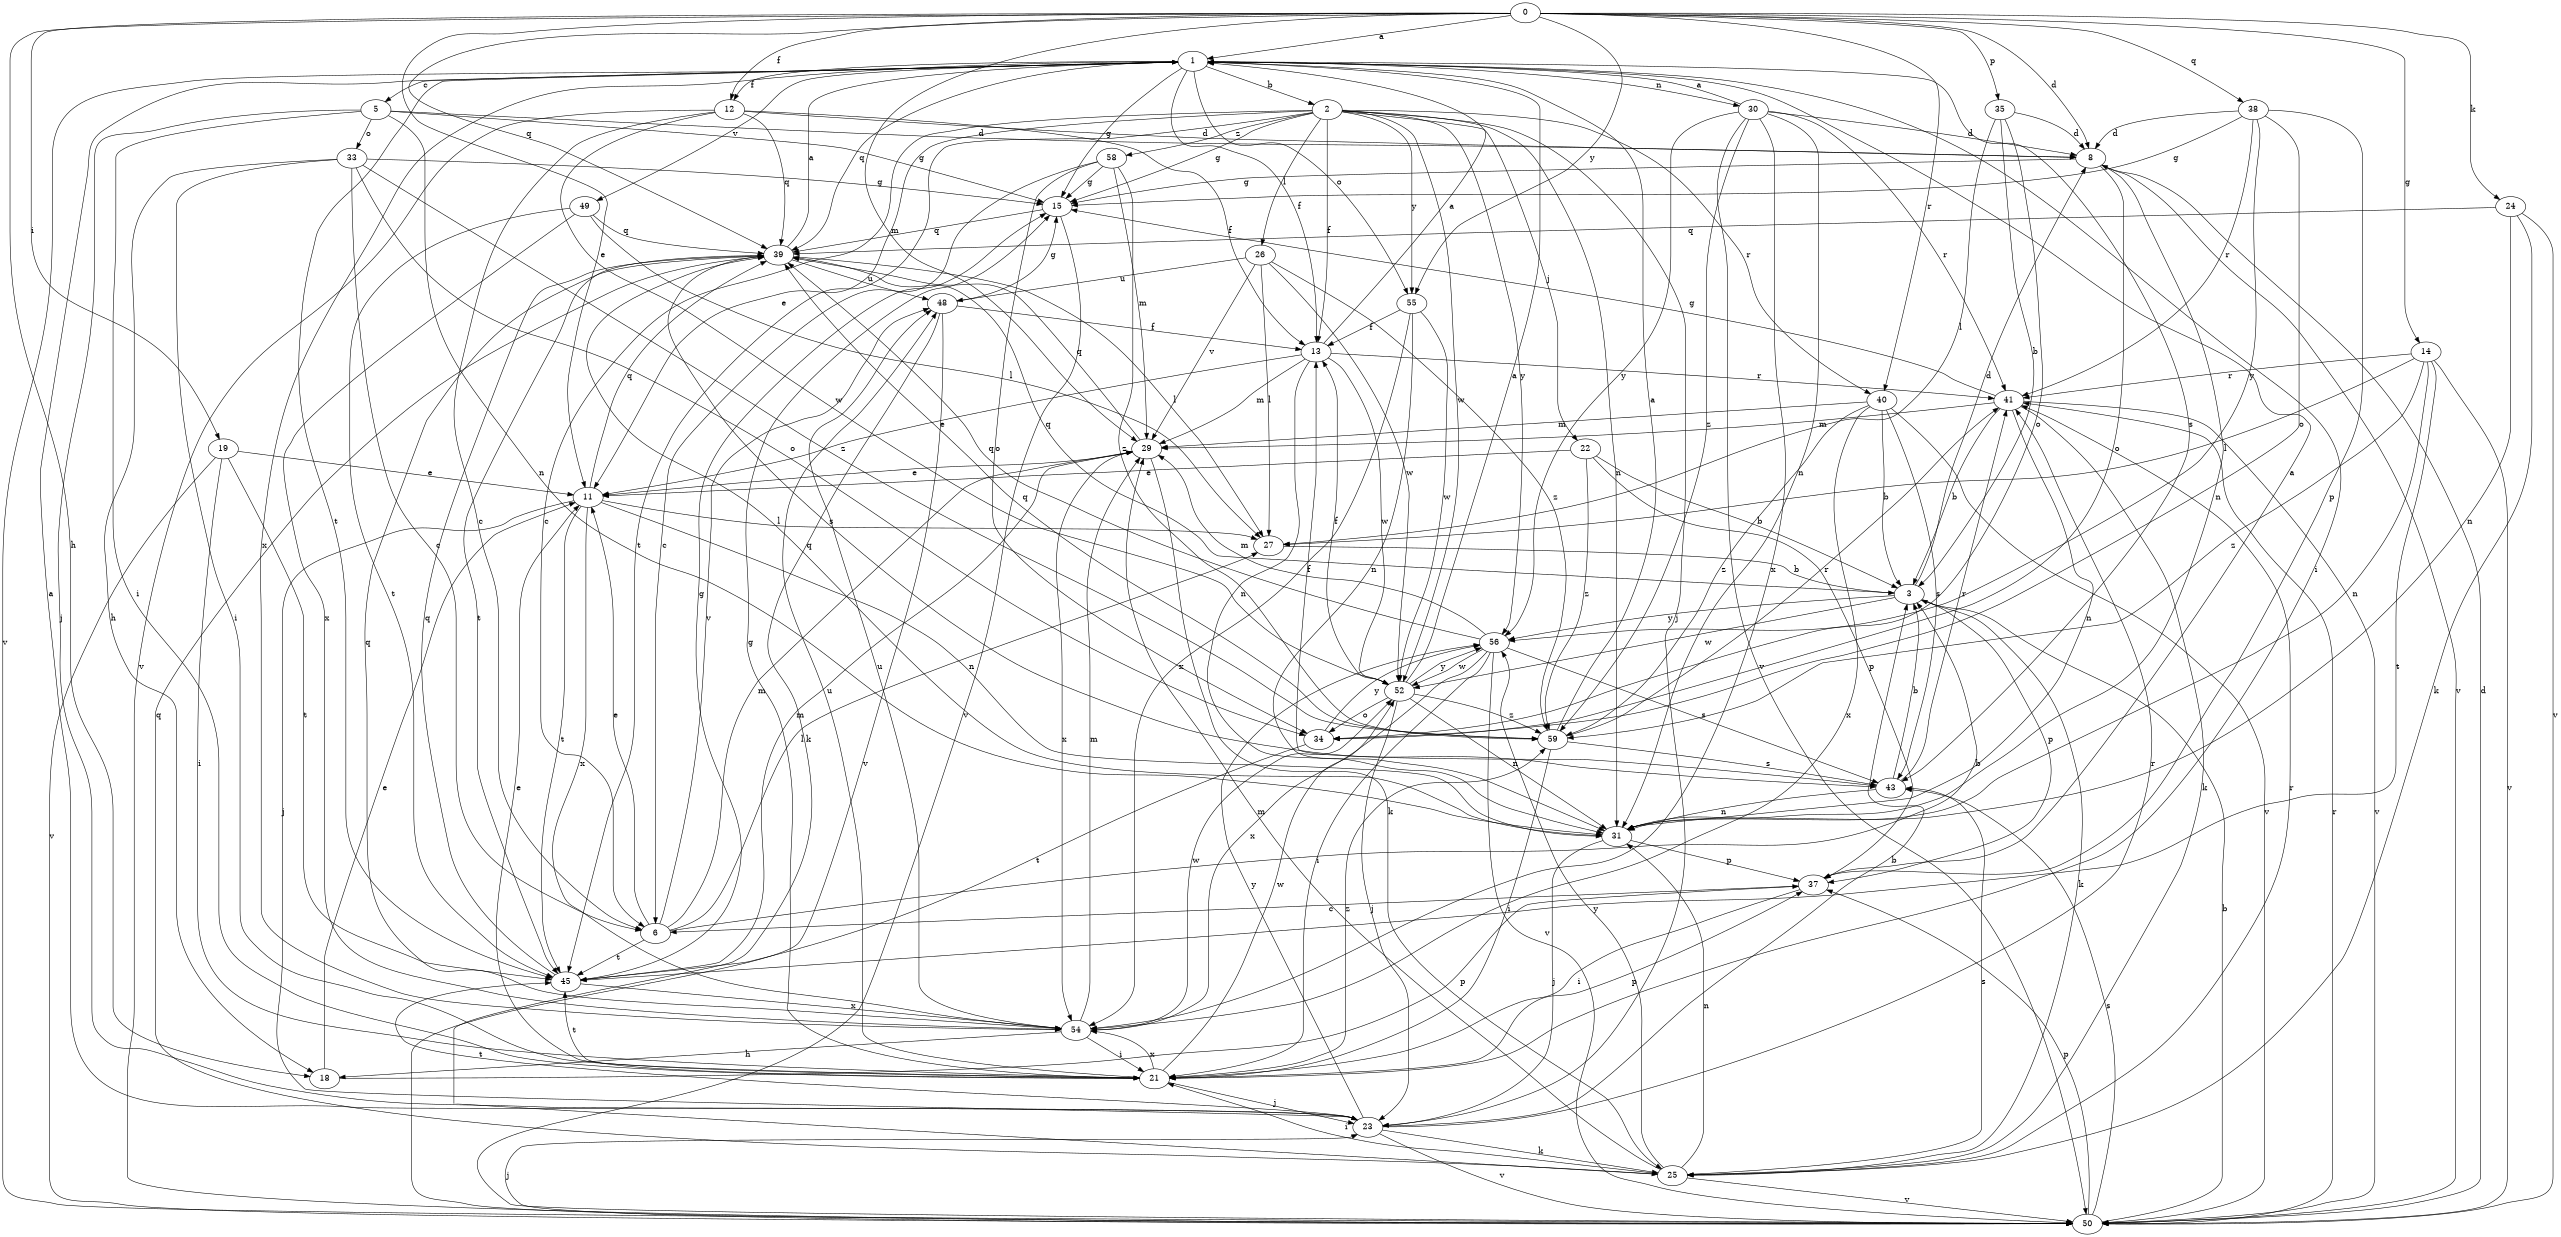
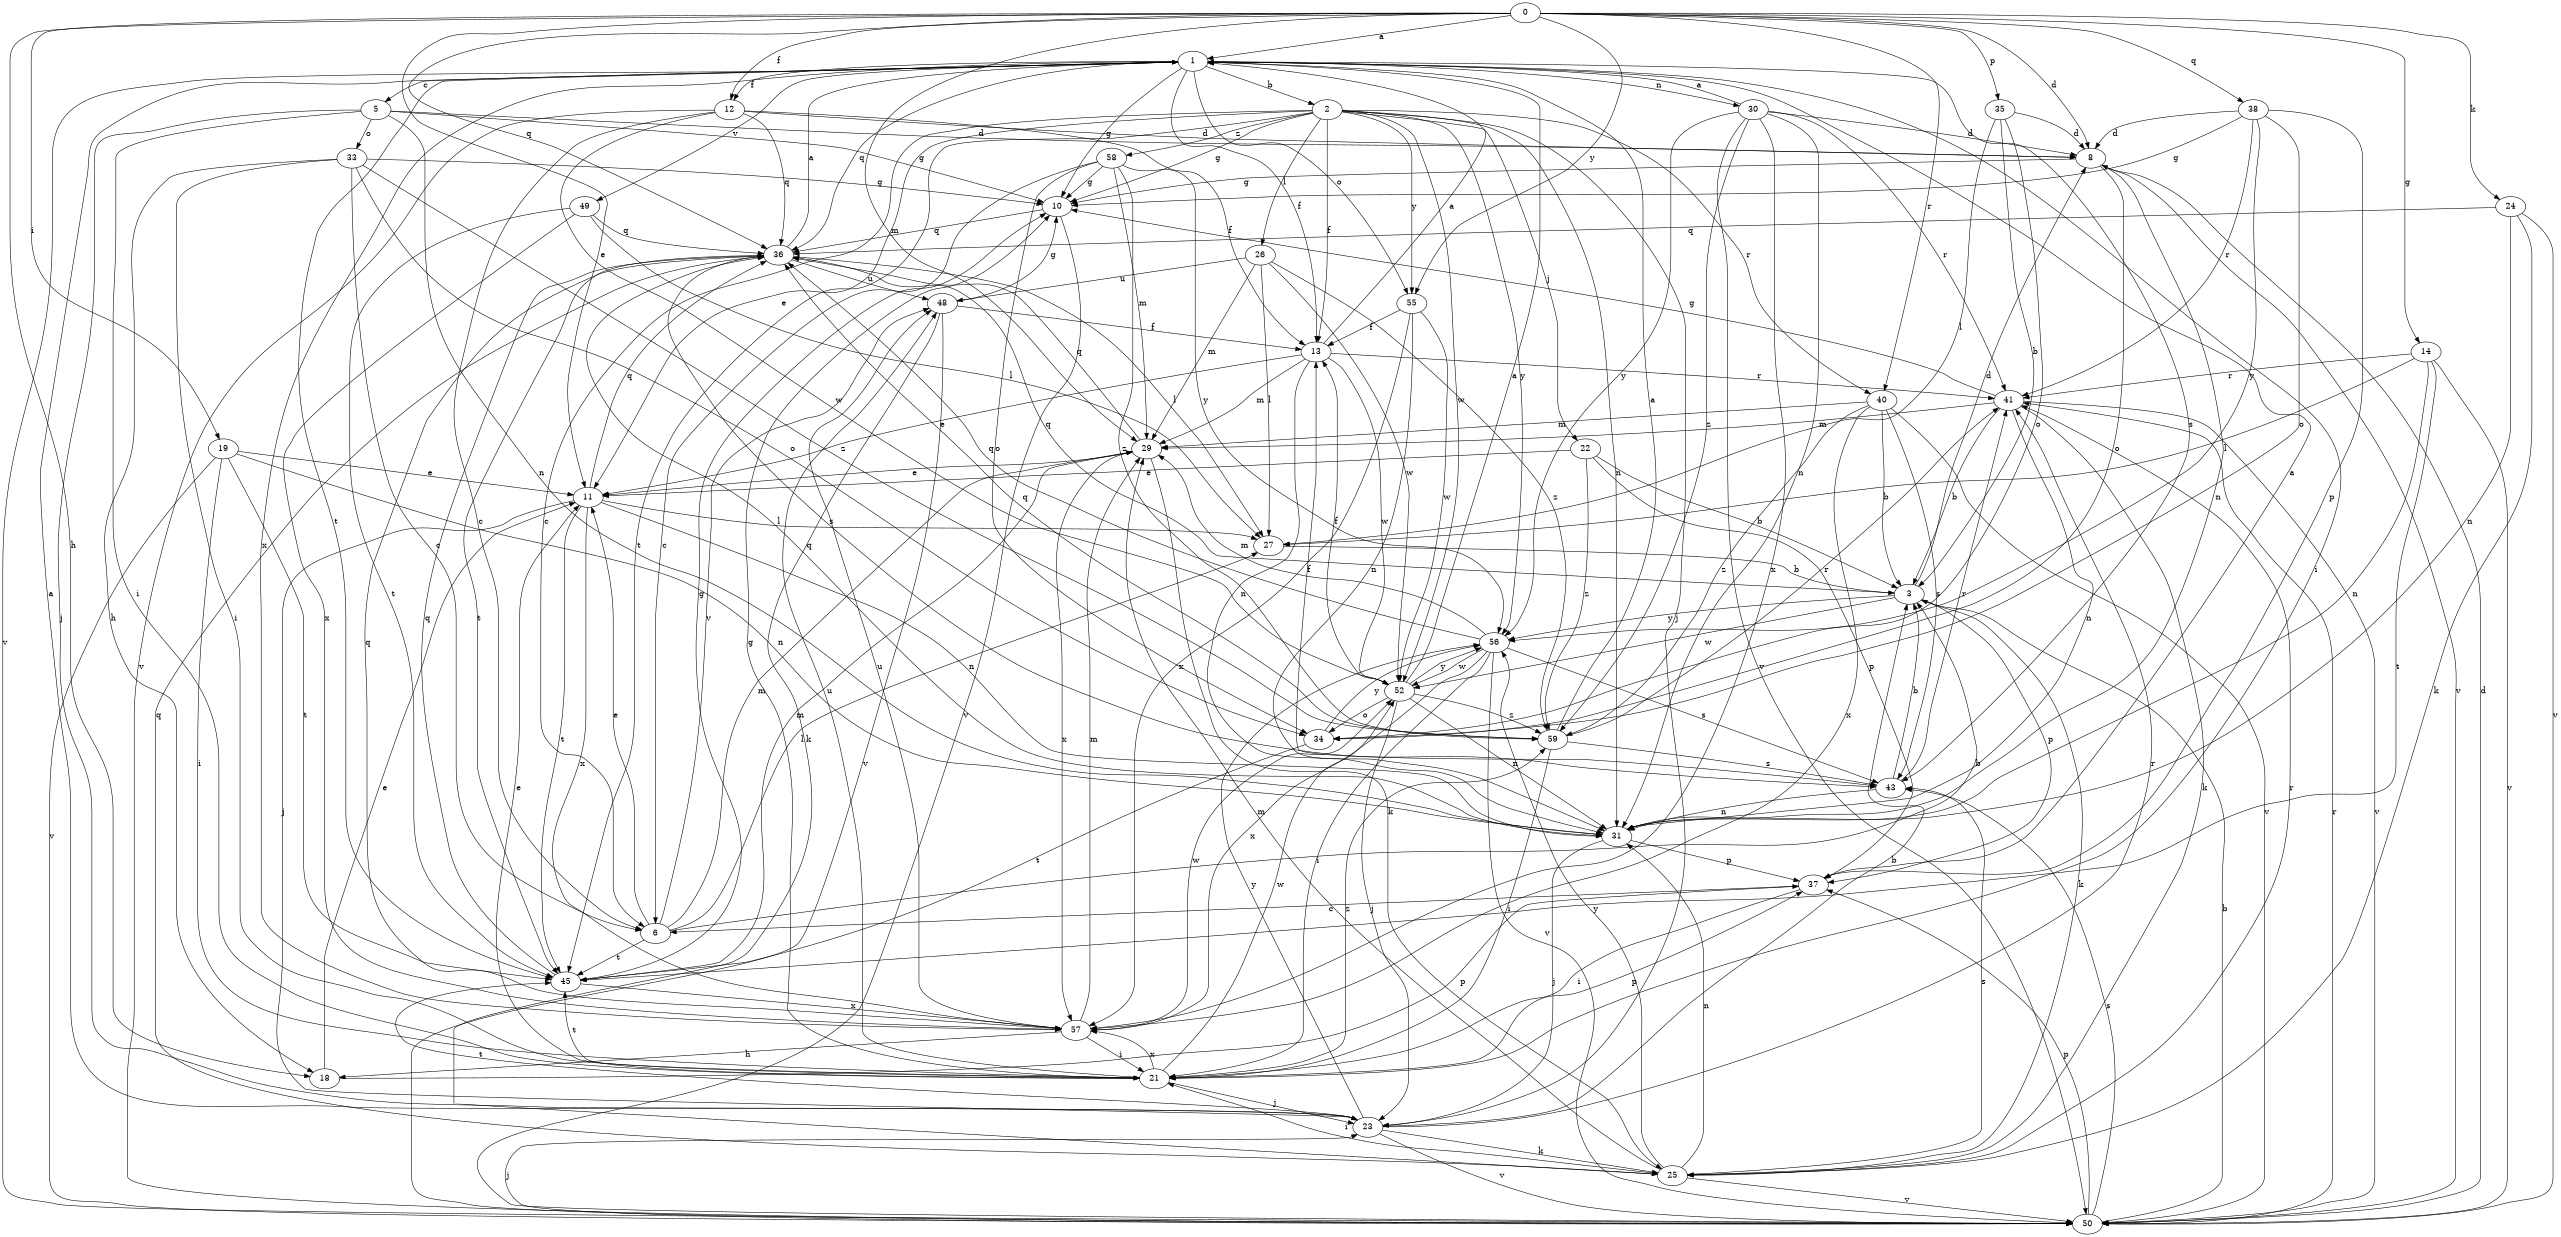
node "15": label "15" -> "10"
node "39": label "39" -> "36"
edge "26" -> "29": label "v" -> "m"
edge "58" -> "56": added, label "y"
edge "14" -> "59": removed, label "z"
edge "19" -> "31": added, label "n"
node "54": label "54" -> "57"
